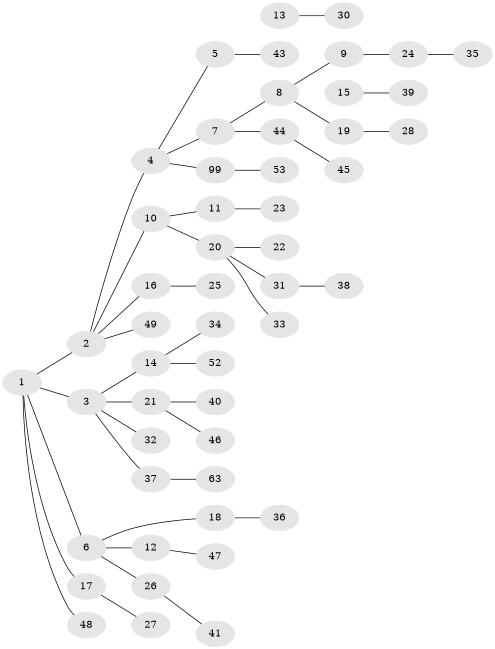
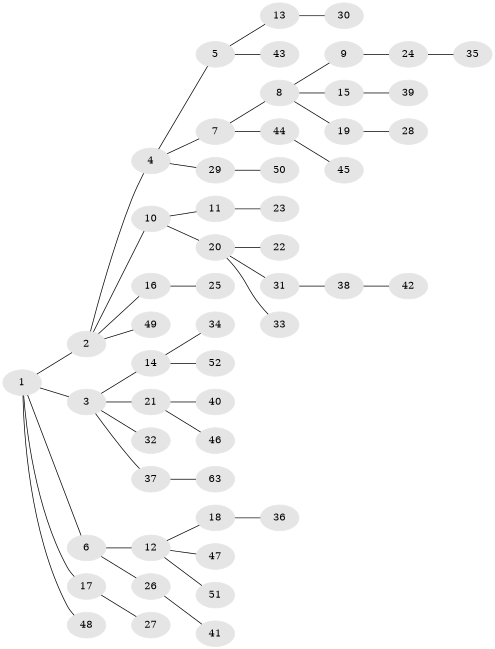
edge "13" -- "5": added
edge "8" -- "15": added
node "99": label "99" -> "29"
node "53": label "53" -> "50"
node "42": added
edge "18" -- "6": now "18" -- "12"
node "51": added
